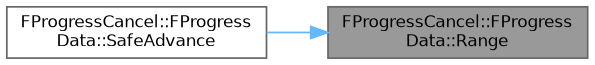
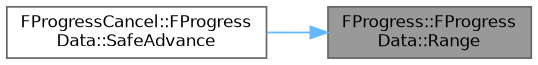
node "FProgressCancel::FProgress Data::Range": label "FProgressCancel::FProgress Data::Range" -> "FProgress::FProgress Data::Range"
